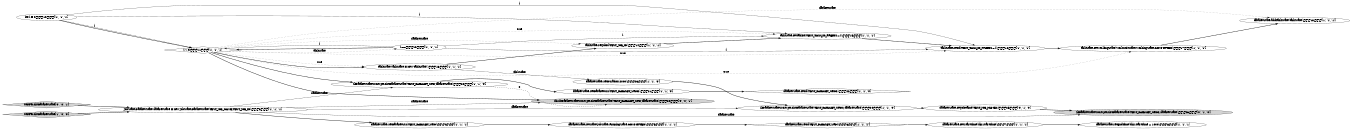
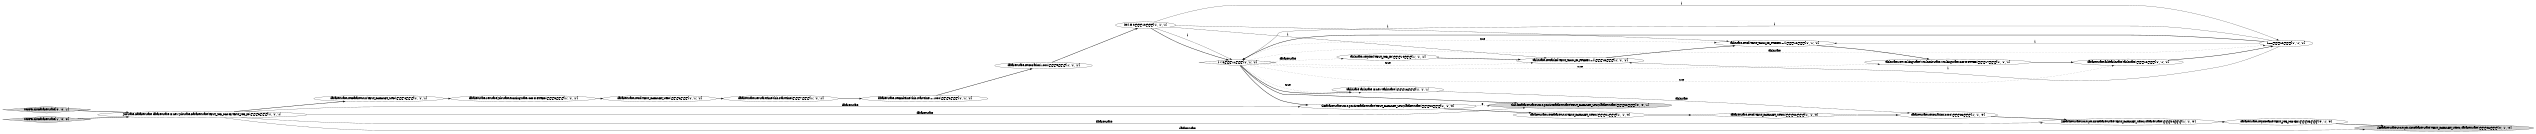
edge "int i = 0@@@10@@@['1', '1', '1']" -> "i++@@@12@@@['1', '1', '1']": added, label "i"
edge "i < 3@@@11@@@['1', '1', '1']" -> "datasetState.addTaskState(taskState)@@@18@@@['1', '1', '1']": label "datasetState" -> "true"
edge "datasetState.addTaskState(taskState)@@@18@@@['1', '1', '1']" -> "i++@@@12@@@['1', '1', '1']": added
edge "TaskState taskState = new TaskState()@@@13@@@['1', '1', '1']" -> "taskState.setJobId(TEST_JOB_ID)@@@14@@@['1', '1', '1']": removed
node "datasetState.setDuration(1000)@@@9@@@['1', '1', '1']": added
edge "datasetState.setId(TEST_DATASET_URN2)@@@22@@@['1', '1', '0']" -> "datasetState.setDuration(2000)@@@23@@@['1', '1', '0']": added
node "datasetState.setId(TEST_DATASET_URN)@@@6@@@['1', '1', '1']": shape diamond -> ellipse
